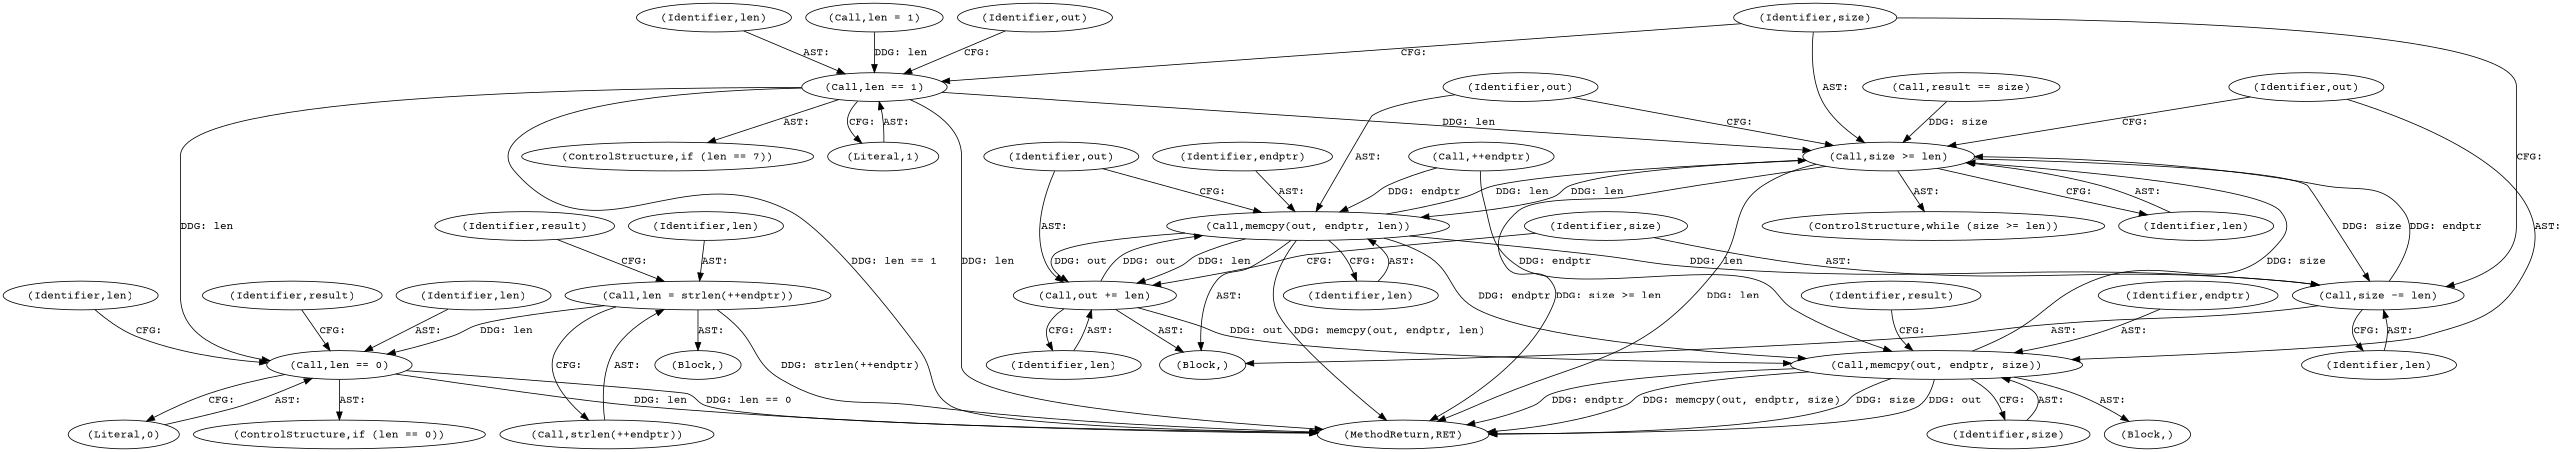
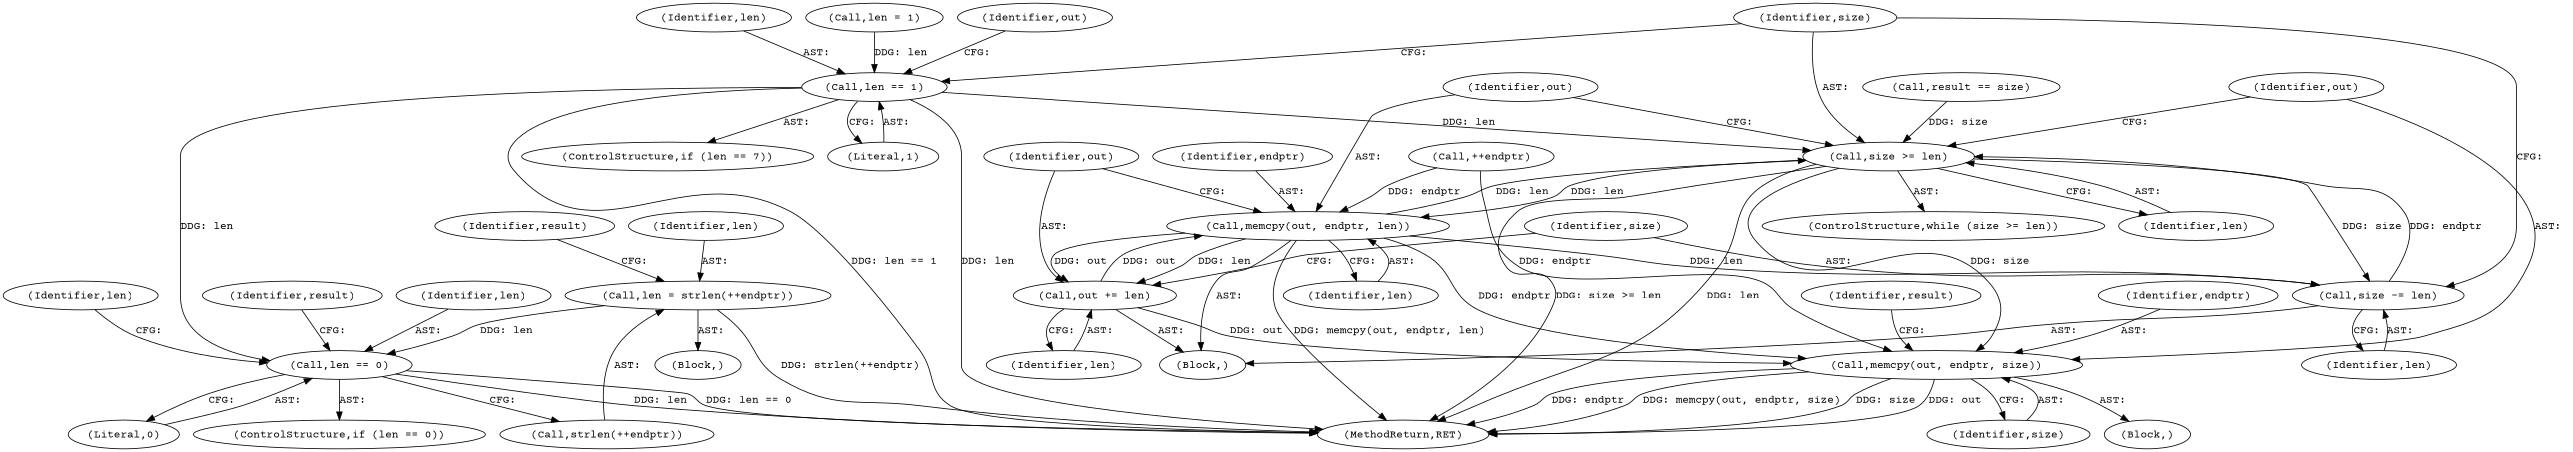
edge "(Call,memcpy(out, endptr, size))" -> "(Call,size >= len)": reversed
edge "(Call,len = strlen(++endptr))" -> "(Call,strlen(++endptr))": now "(Call,len == 0)" -> "(Call,strlen(++endptr))"
